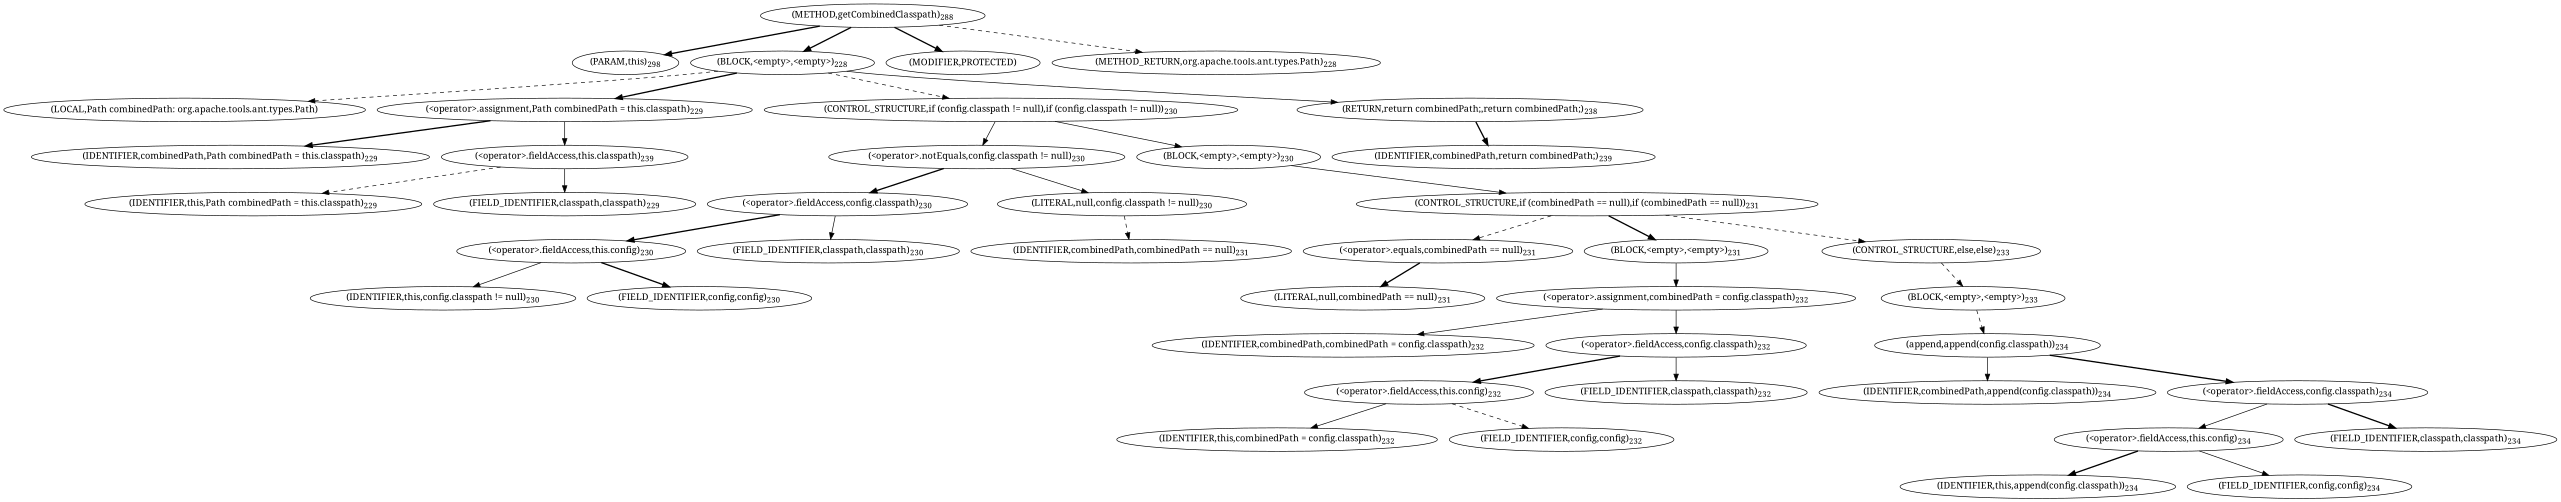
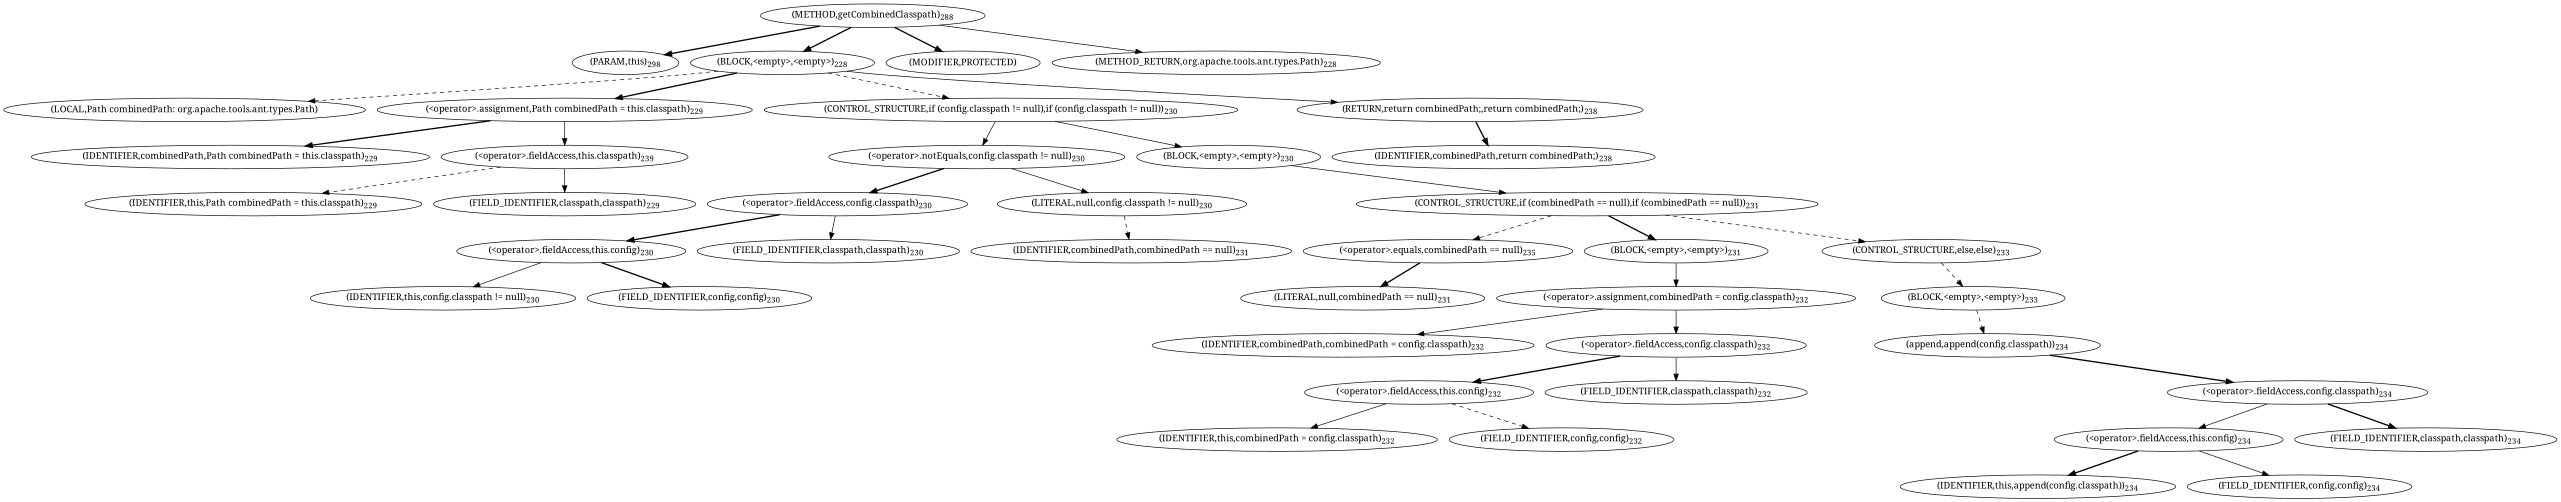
edge "(METHOD,getCombinedClasspath)" -> "(METHOD_RETURN,org.apache.tools.ant.types.Path)": style dashed -> solid
node "(IDENTIFIER,combinedPath,return combinedPath;)": text "239" -> "238"
node "(<operator>.equals,combinedPath == null)": text "231" -> "235"
node "(IDENTIFIER,combinedPath,append(config.classpath))": removed
